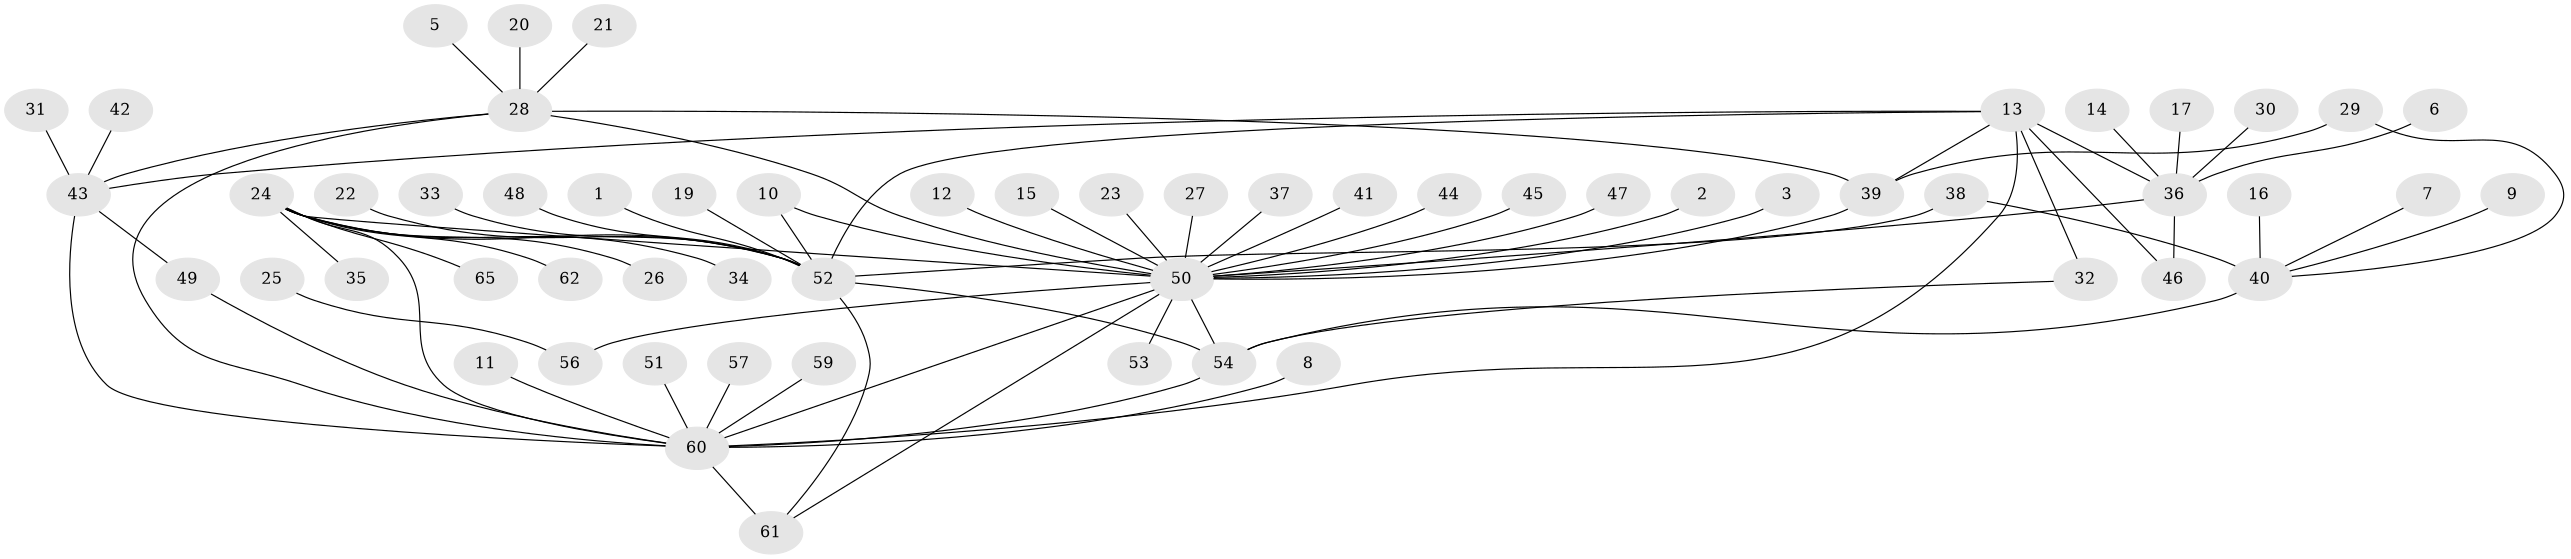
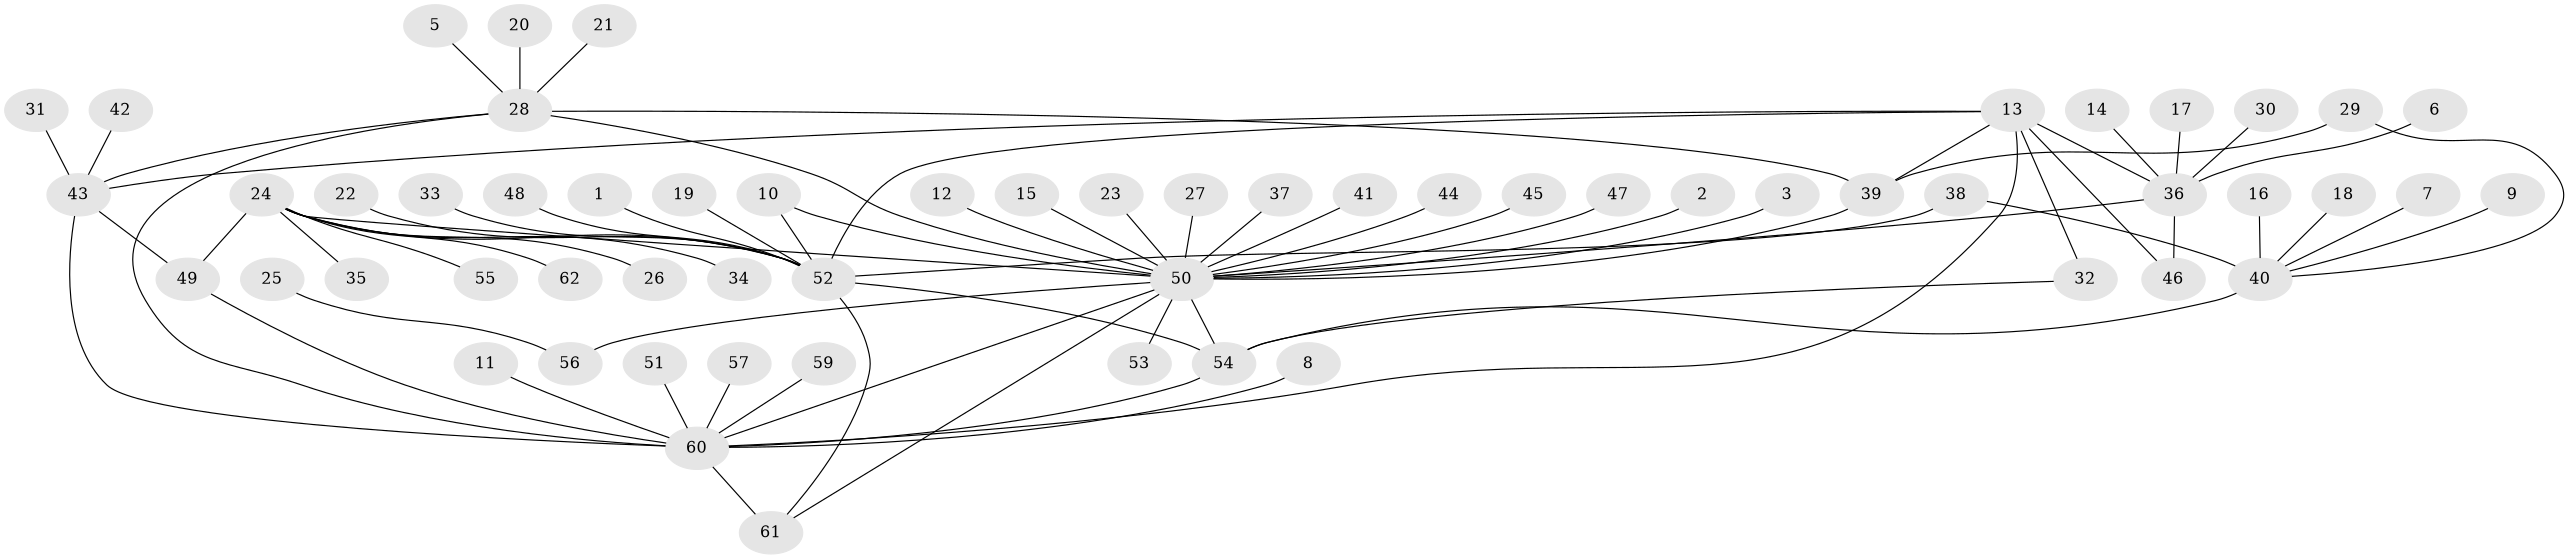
node "18": added
node "65": label "65" -> "55"
edge "24" -- "60": now "24" -- "49"
